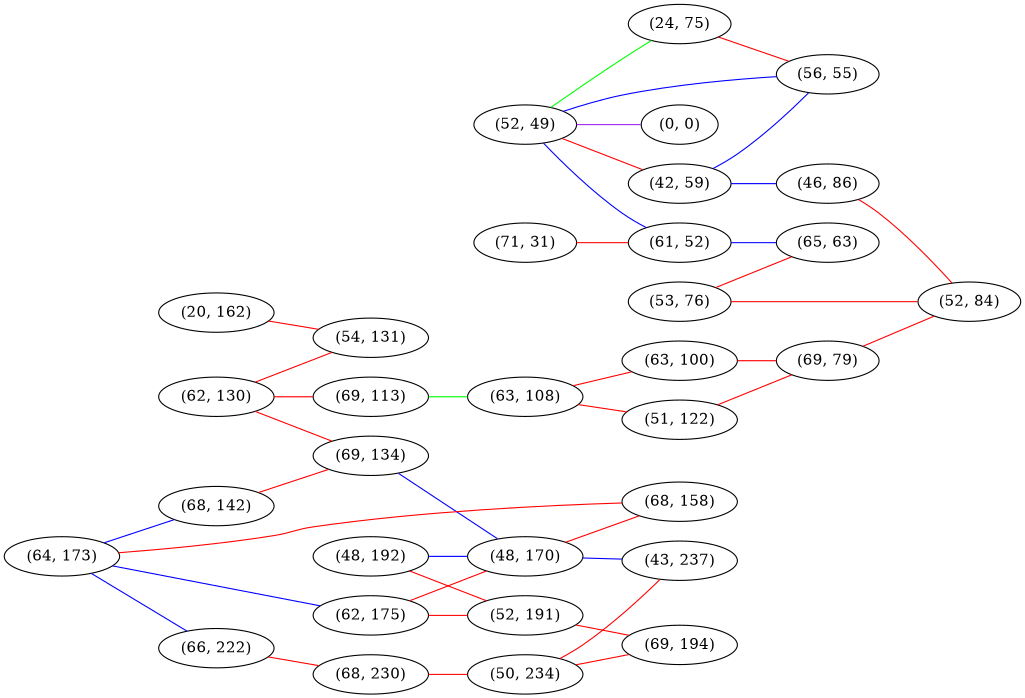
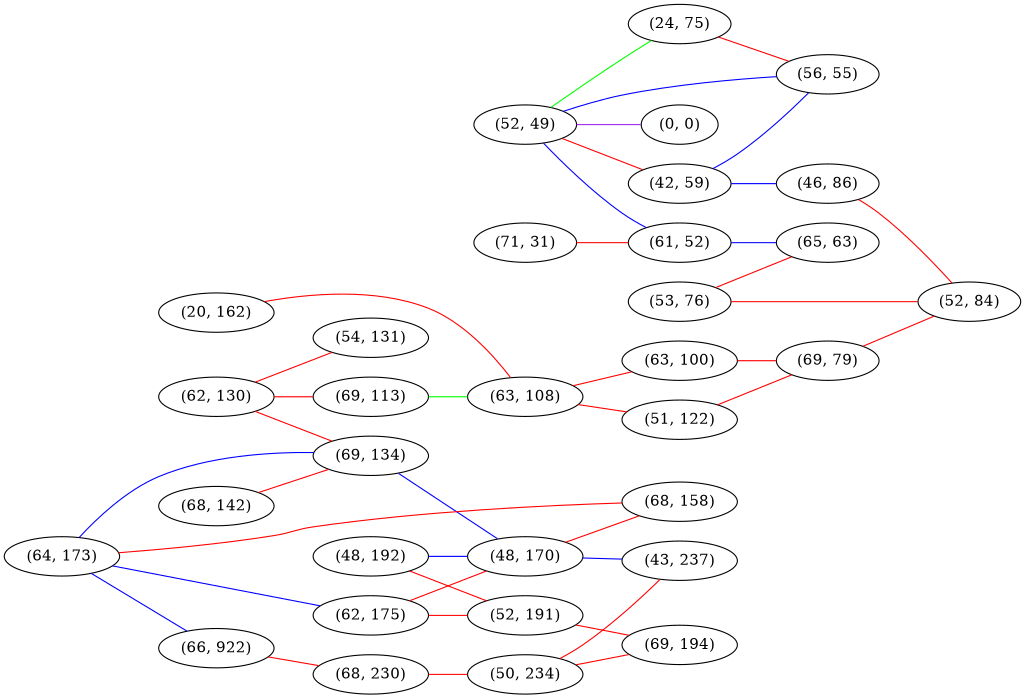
edge "(20, 162)" -- "(54, 131)": now "(20, 162)" -- "(63, 108)"
edge "(68, 142)" -- "(64, 173)": now "(69, 134)" -- "(64, 173)"
node "(66, 222)": label "(66, 222)" -> "(66, 922)"
